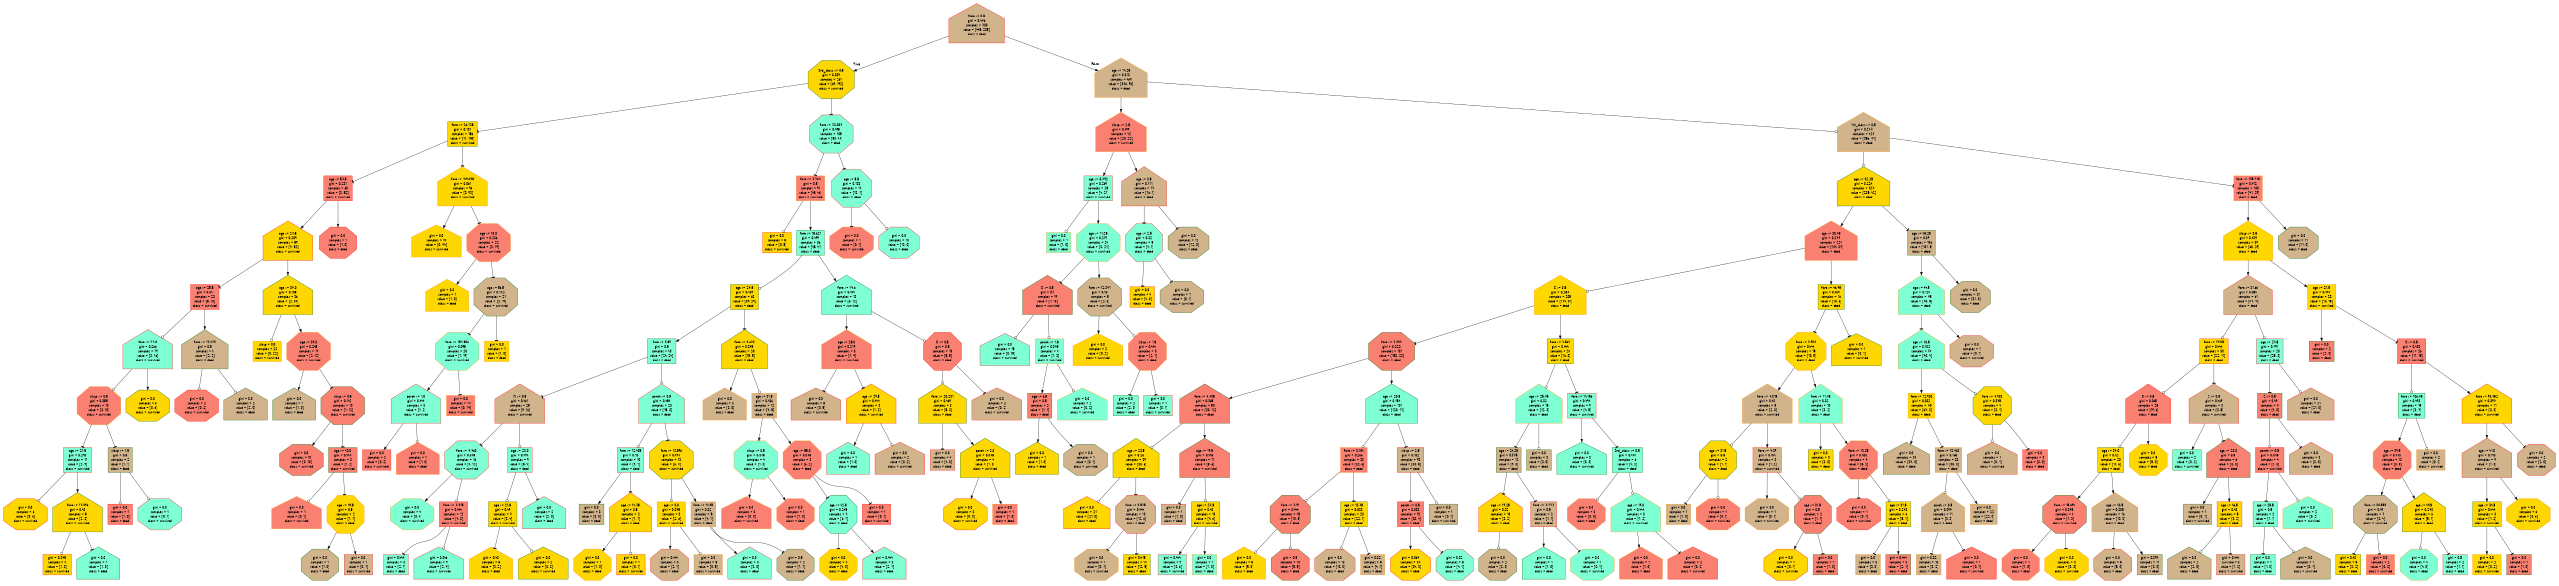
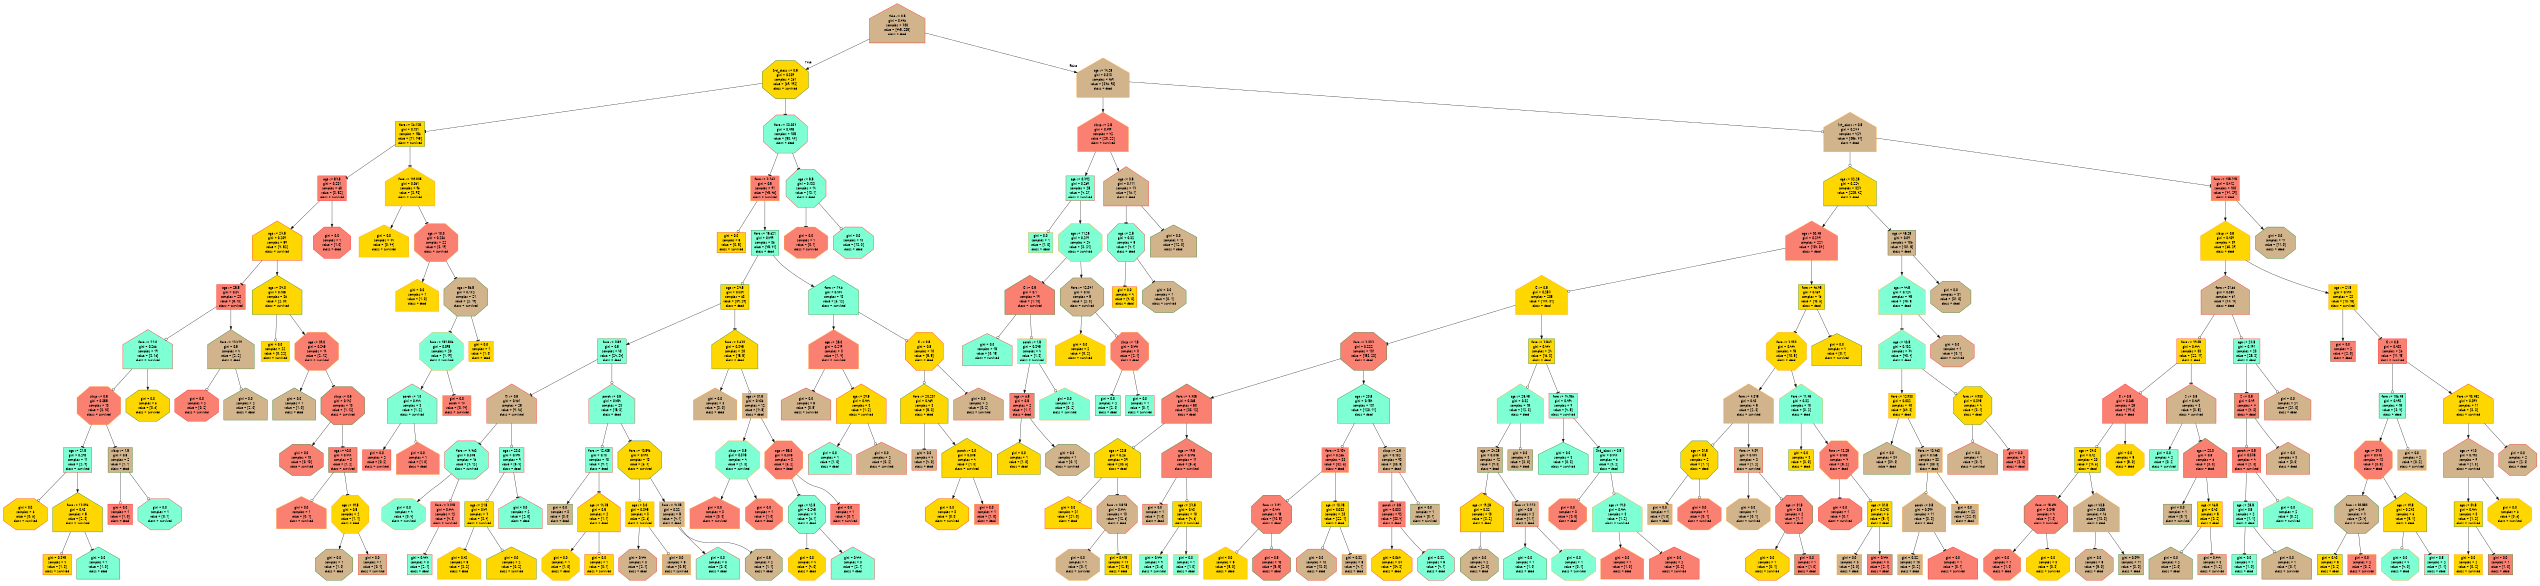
node "gini = 0.0 samples = 12 value = [12, 0] class = dead": shape octagon -> house
node "sibsp = 0.0 samples = 22 value = [0, 22] class = survived": label "sibsp = 0.0 samples = 22 value = [0, 22] class = survived" -> "gini = 0.0 samples = 22 value = [0, 22] class = survived"
node "C <= 0.5 gini = 0.5 samples = 10 value = [5, 5] class = dead": fillcolor salmon -> gold
node "gini = 0.0 samples = 17 value = [0, 17] class = survived": label "gini = 0.0 samples = 17 value = [0, 17] class = survived" -> "gini = 0.0 parch = 17 value = [0, 17] class = survived"
node "gini = 0.0 samples = 10 value = [0, 10] class = survived": label "gini = 0.0 samples = 10 value = [0, 10] class = survived" -> "gini = 0.0 samples = 10 value = [0, 10] value = survived"
node "gini = 0.346 samples = 9 value = [2, 7] class = survived": removed
node "gini = 0.444 samples = 9 value = [3, 6] class = survived": color red -> darkorange
node "gini = 0.444 survived = 3 value = [1, 2] class = survived": label "gini = 0.444 survived = 3 value = [1, 2] class = survived" -> "gini = 0.444 samples = 3 value = [1, 2] class = survived"
